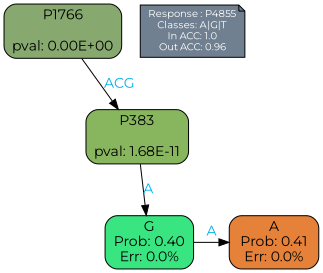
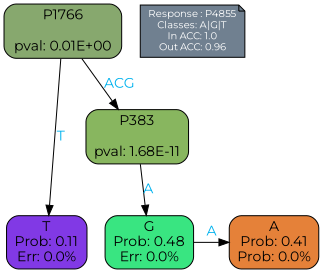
node "P1766 pval: 0.00E+00": label "P1766 pval: 0.00E+00" -> "P1766 pval: 0.01E+00"
node "T Prob: 0.11 Err: 0.0%": added
node "G Prob: 0.40 Err: 0.0%": label "G Prob: 0.40 Err: 0.0%" -> "G Prob: 0.48 Err: 0.0%"
node "A Prob: 0.41 Err: 0.0%": label "A Prob: 0.41 Err: 0.0%" -> "A Prob: 0.41 Prob: 0.0%"
